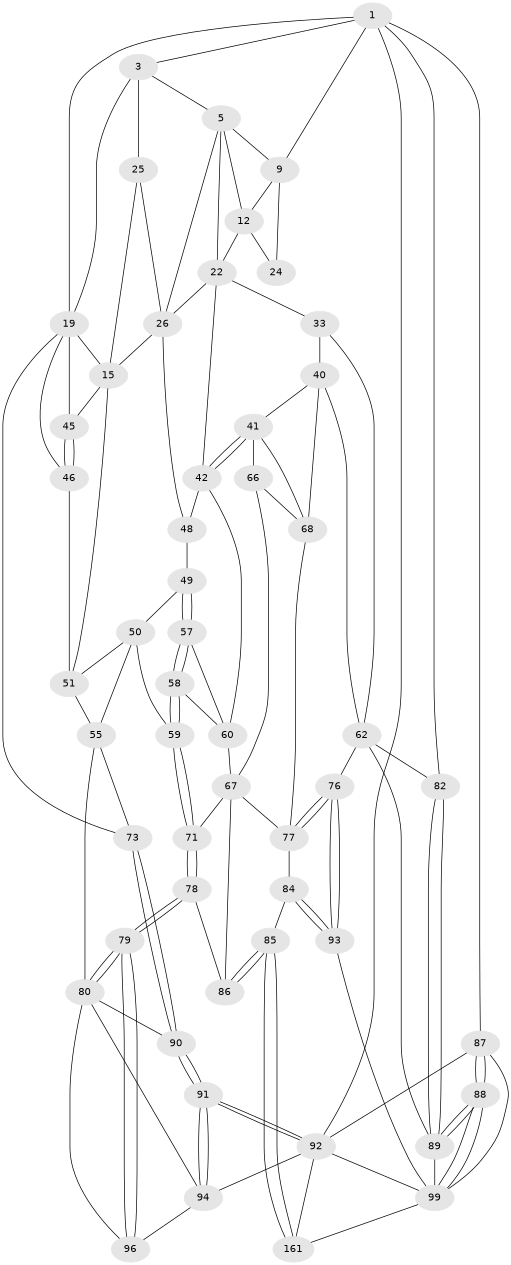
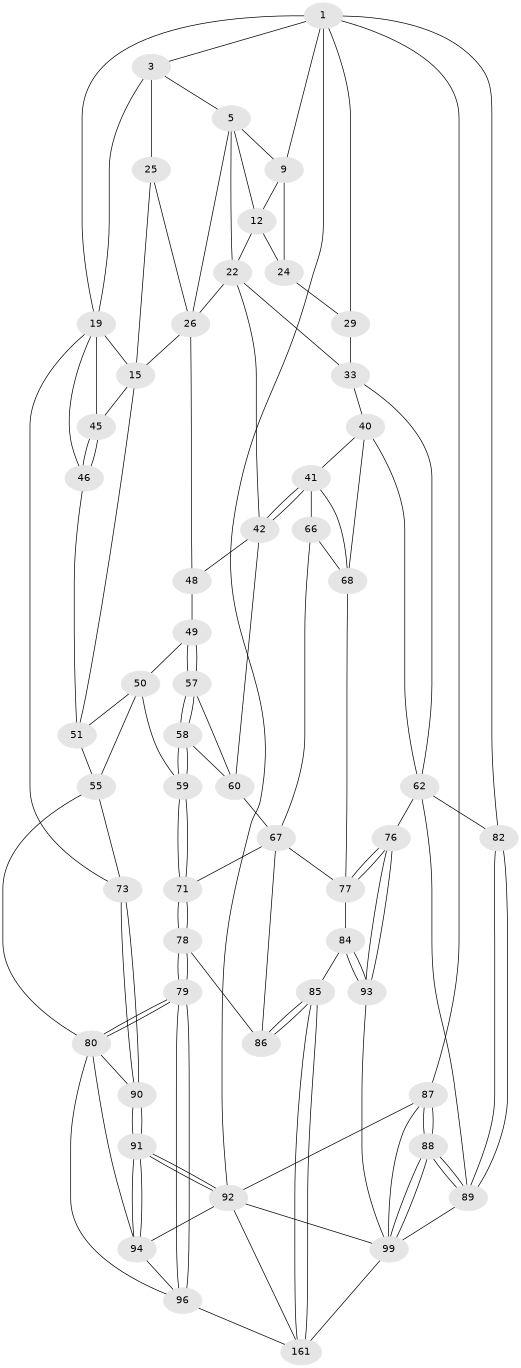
node "29": added
edge "96" -- "161": added
